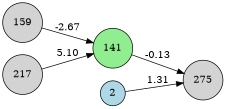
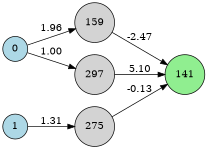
edge "159" -> "141": label "-2.67" -> "-2.47"
node "0": added
edge "141" -> "275": reversed
node "217": label "217" -> "297"
node "2": label "2" -> "1"
